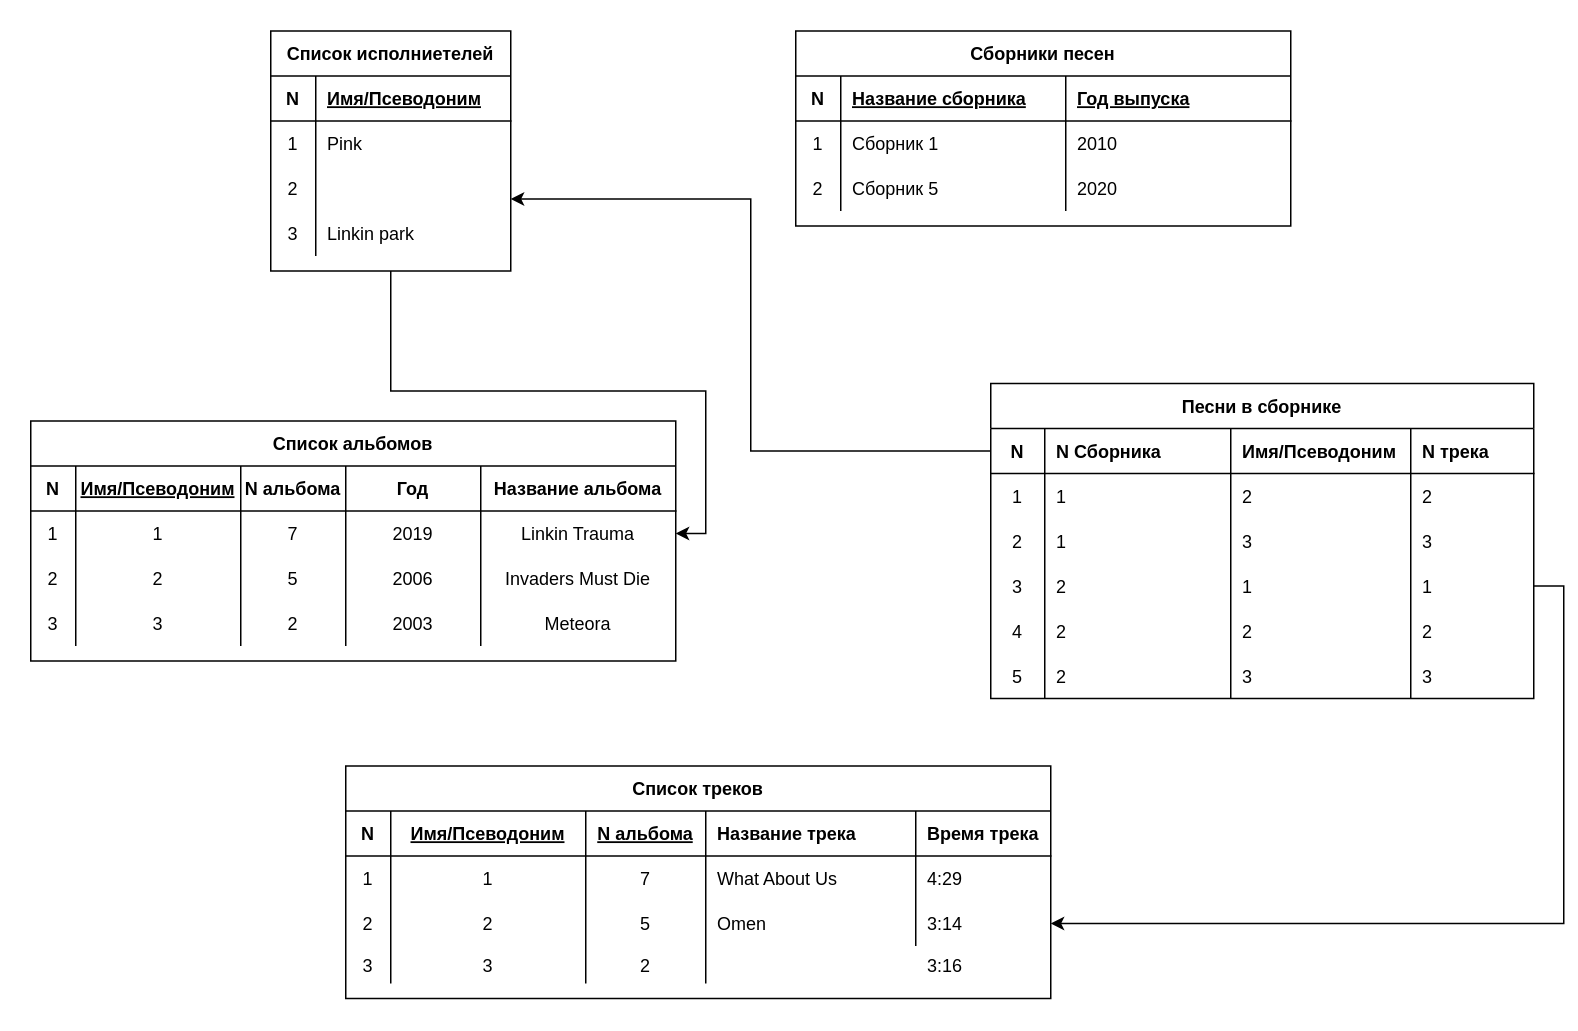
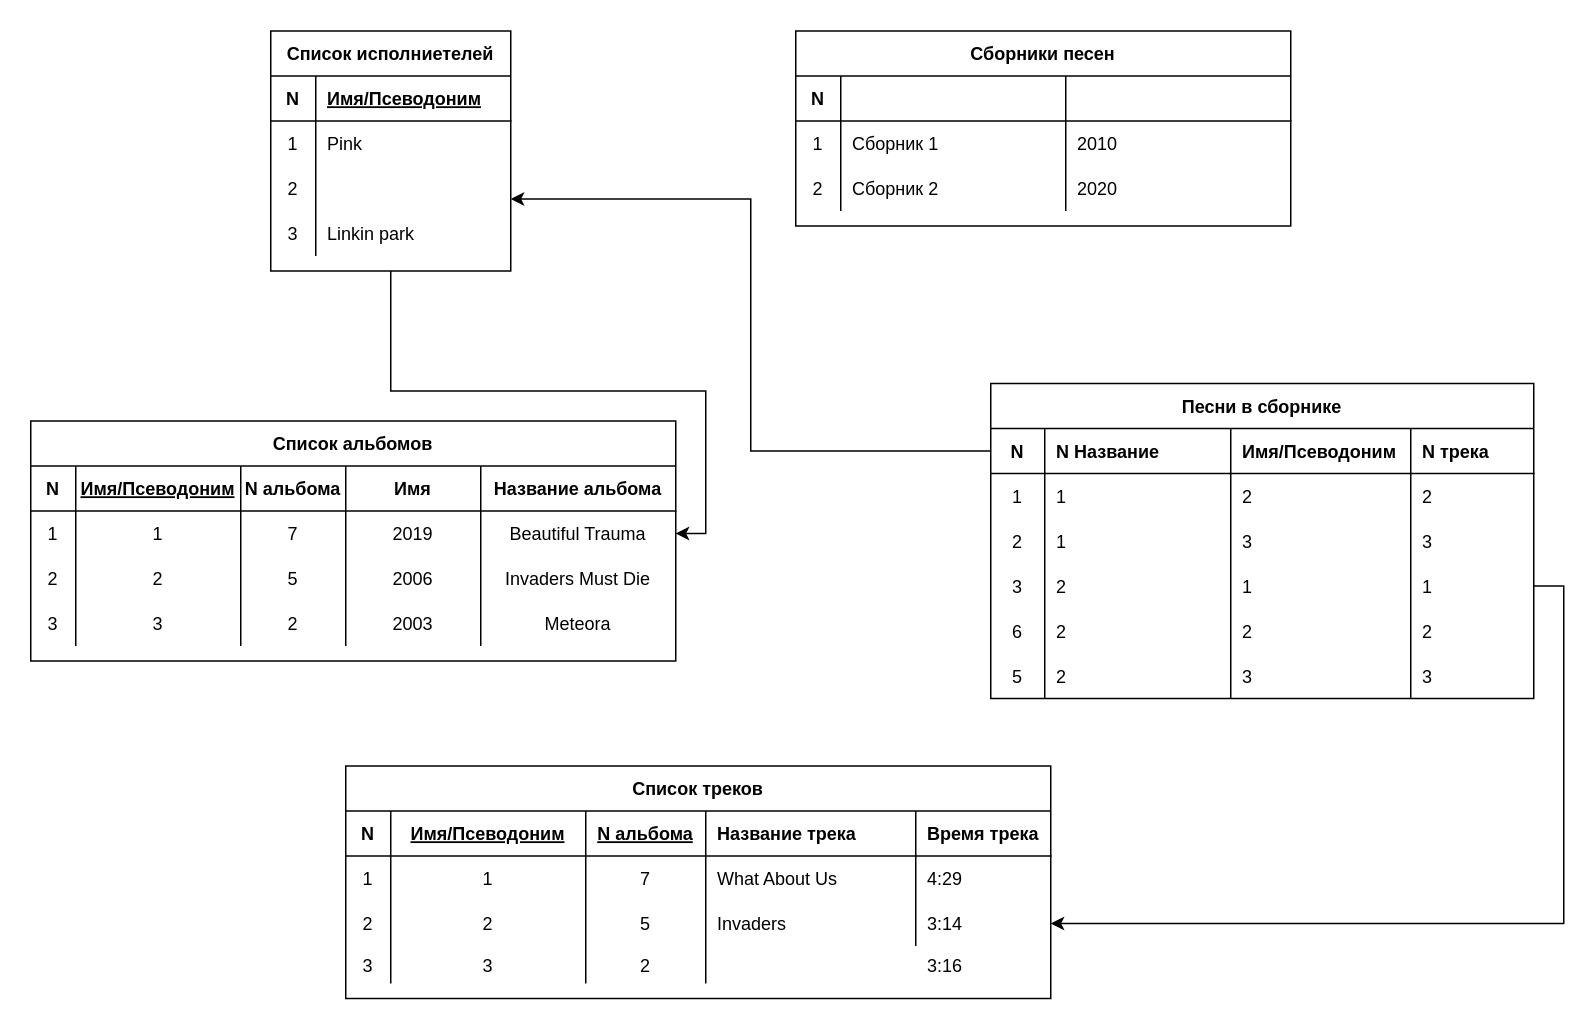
node "Название сборника": removed
node "Год выпуска": removed
node "Сборник 5": label "Сборник 5" -> "Сборник 2"
node "N Сборника": label "N Сборника" -> "N Название"
node "Год": label "Год" -> "Имя"
node "Linkin Trauma": label "Linkin Trauma" -> "Beautiful Trauma"
node "4": label "4" -> "6"
node "Omen": label "Omen" -> "Invaders"
